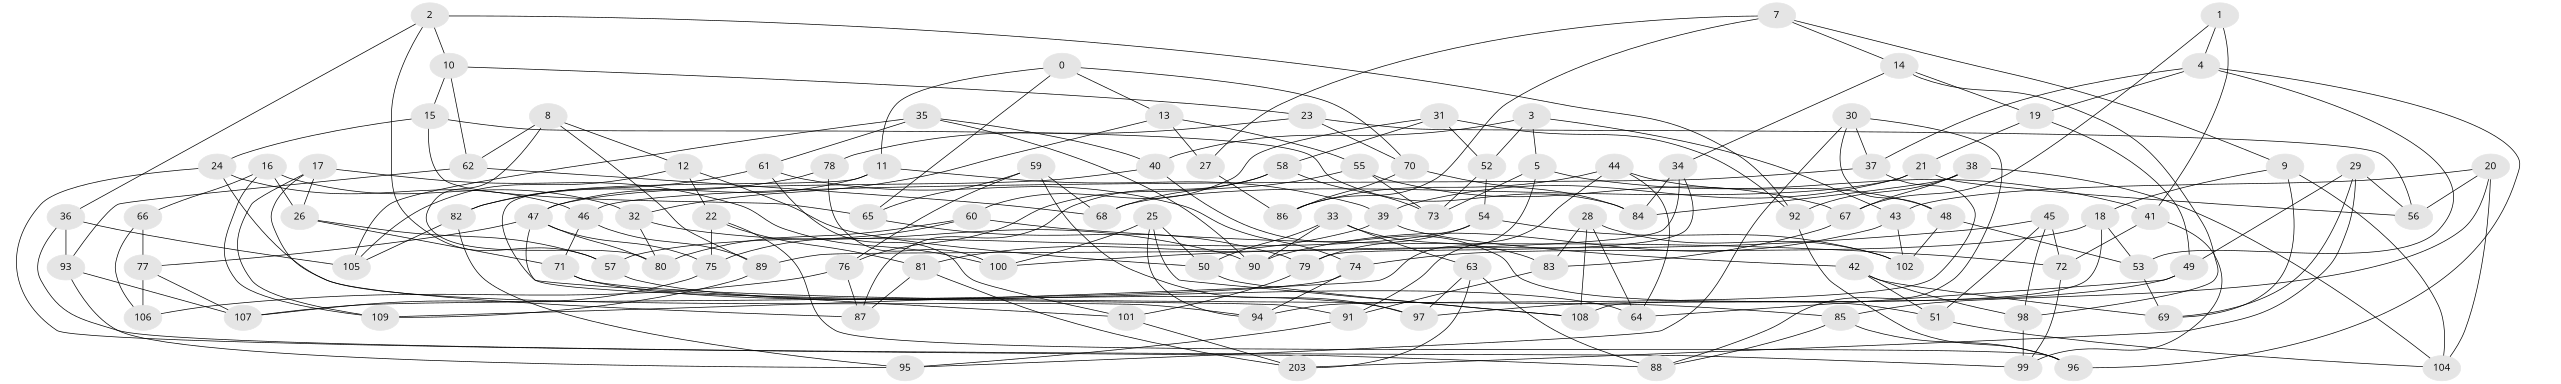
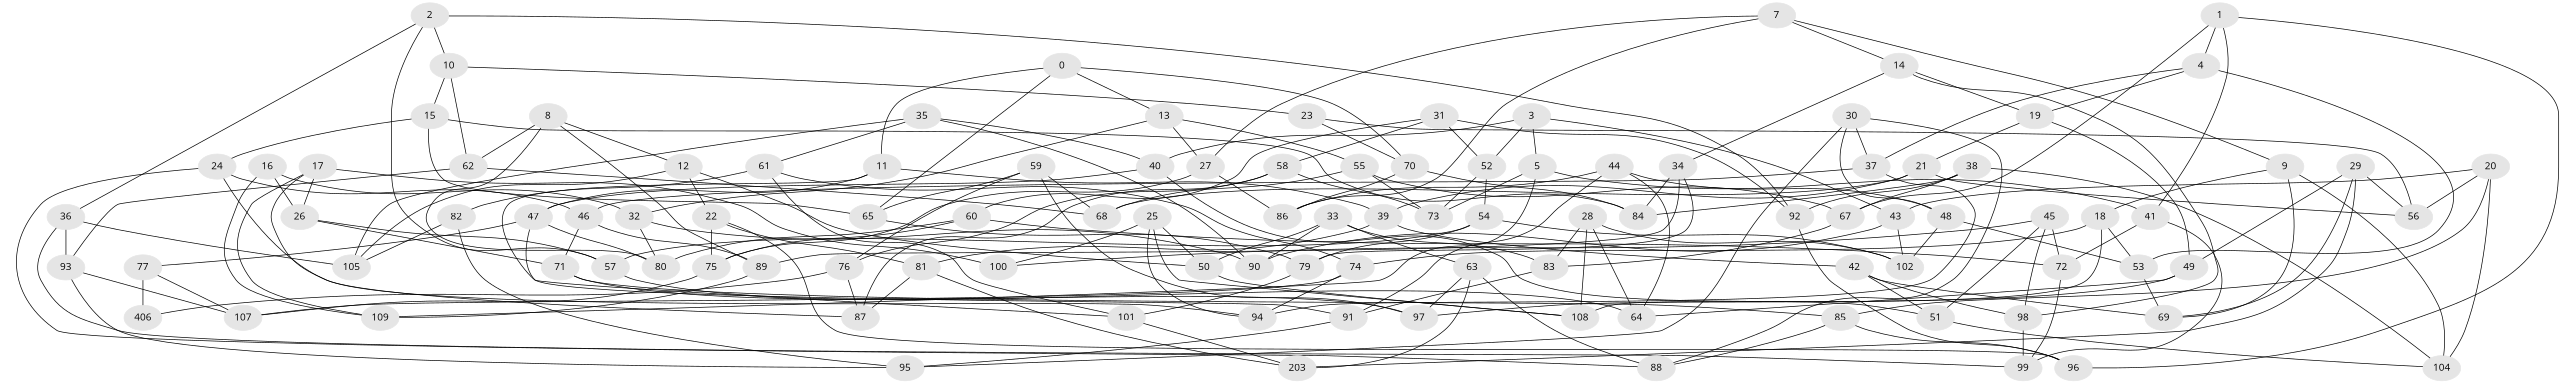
node "78": removed
node "66": removed
edge "47" -- "75": now "27" -- "75"
edge "4" -- "96": now "1" -- "96"
node "106": label "106" -> "406"
